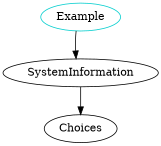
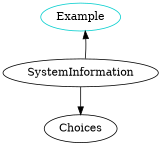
edge "Example" -> "SystemInformation": reversed
